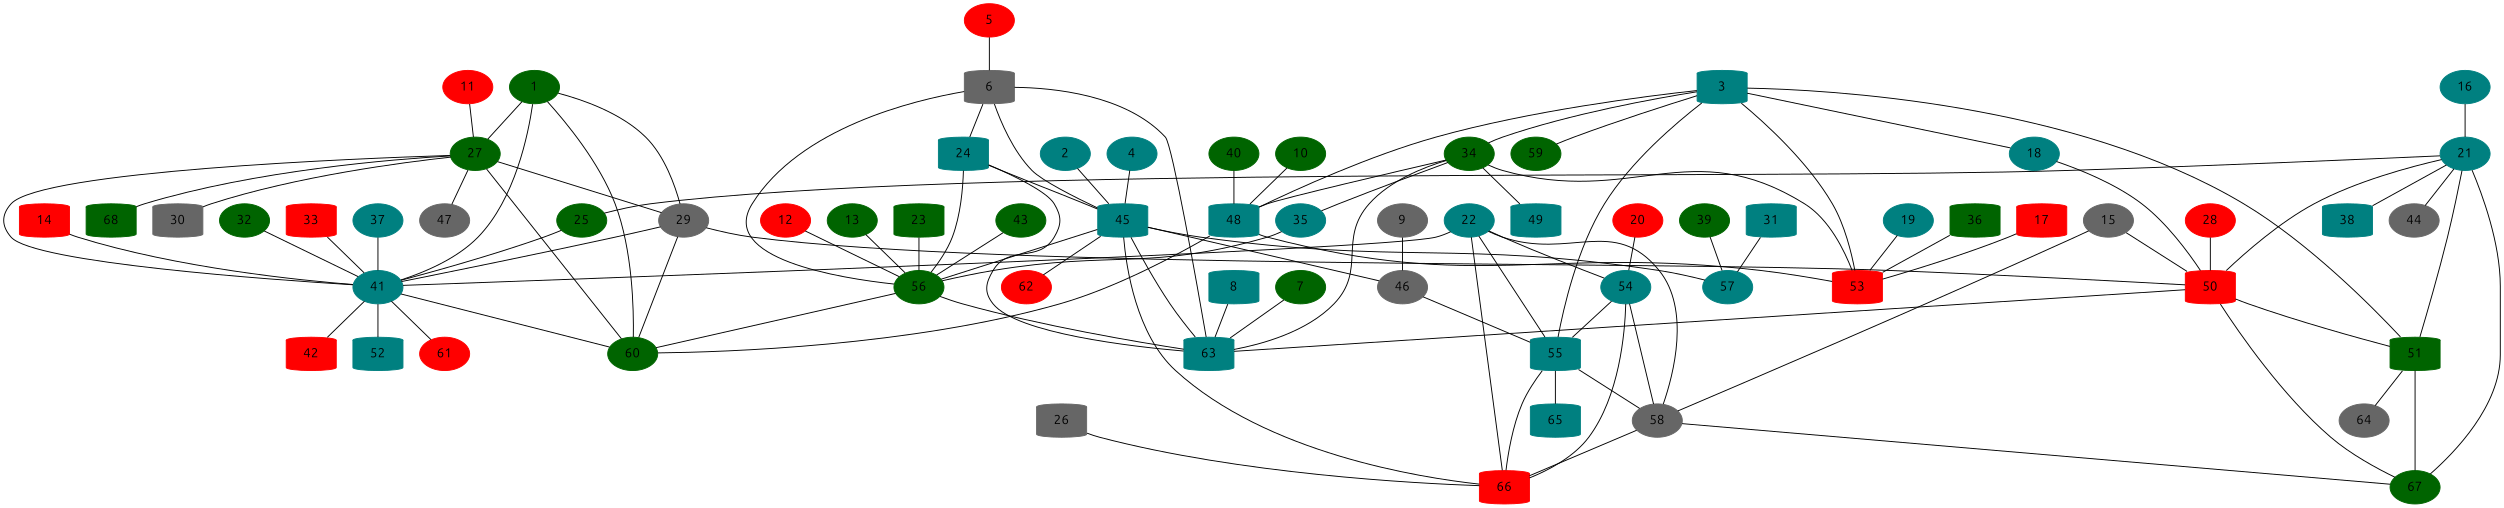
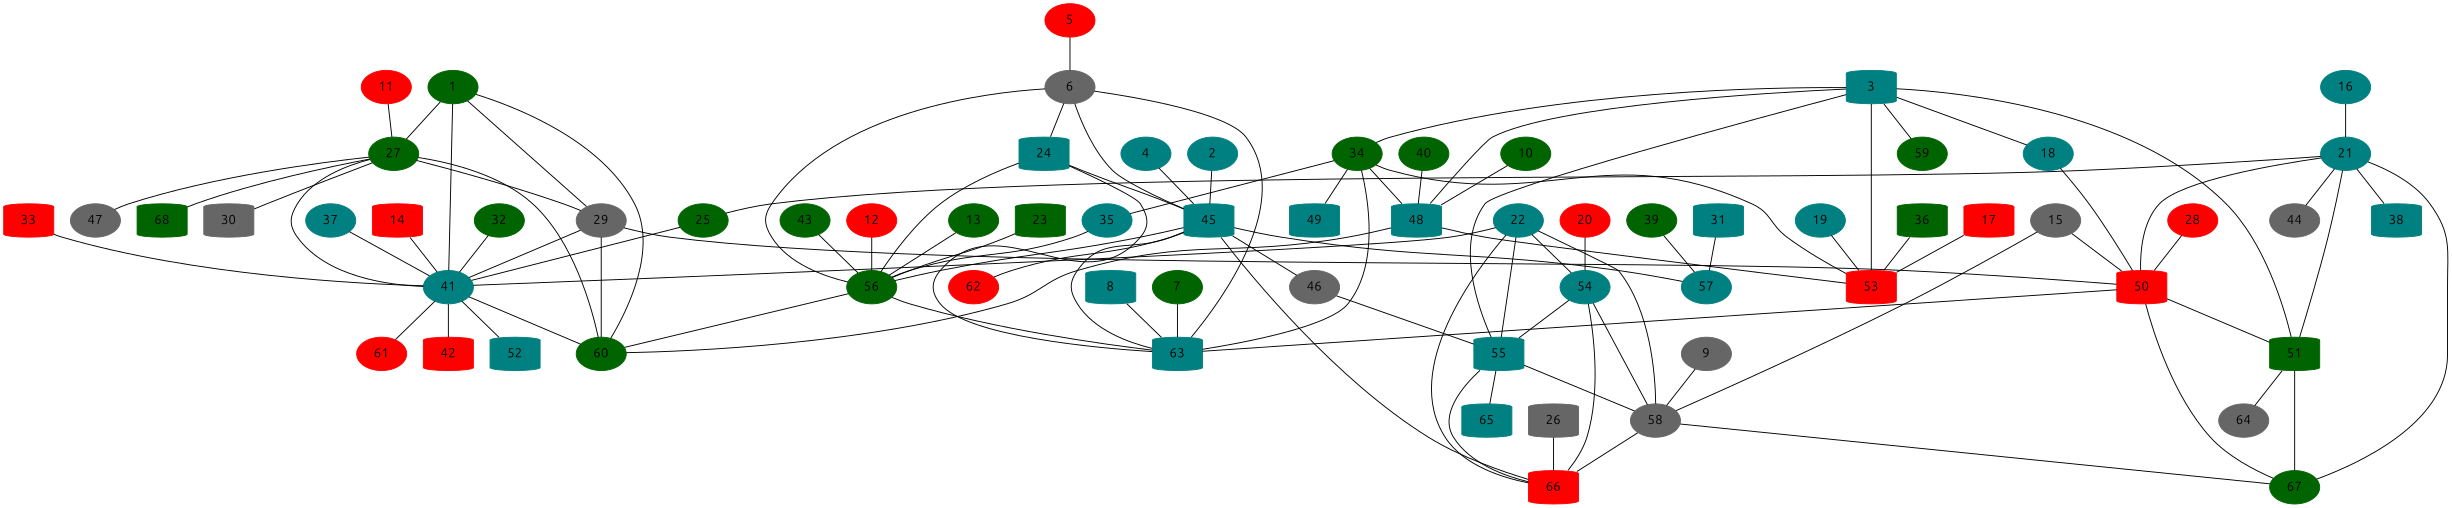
node "6": shape cylinder -> ellipse
edge "9" -- "46": now "9" -- "58"
